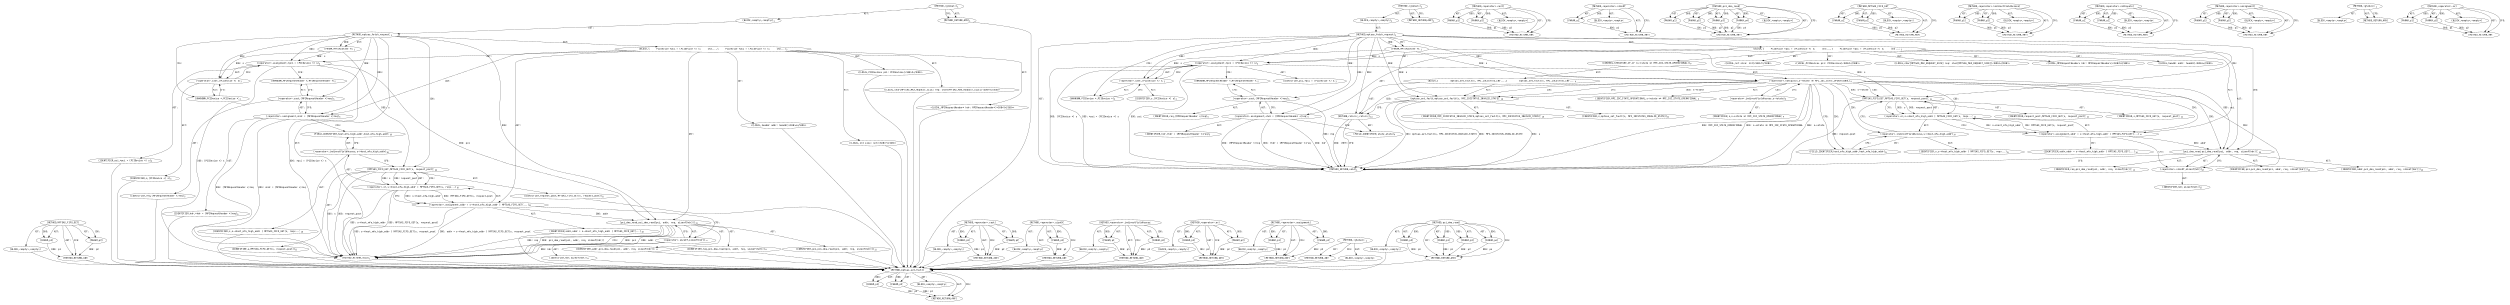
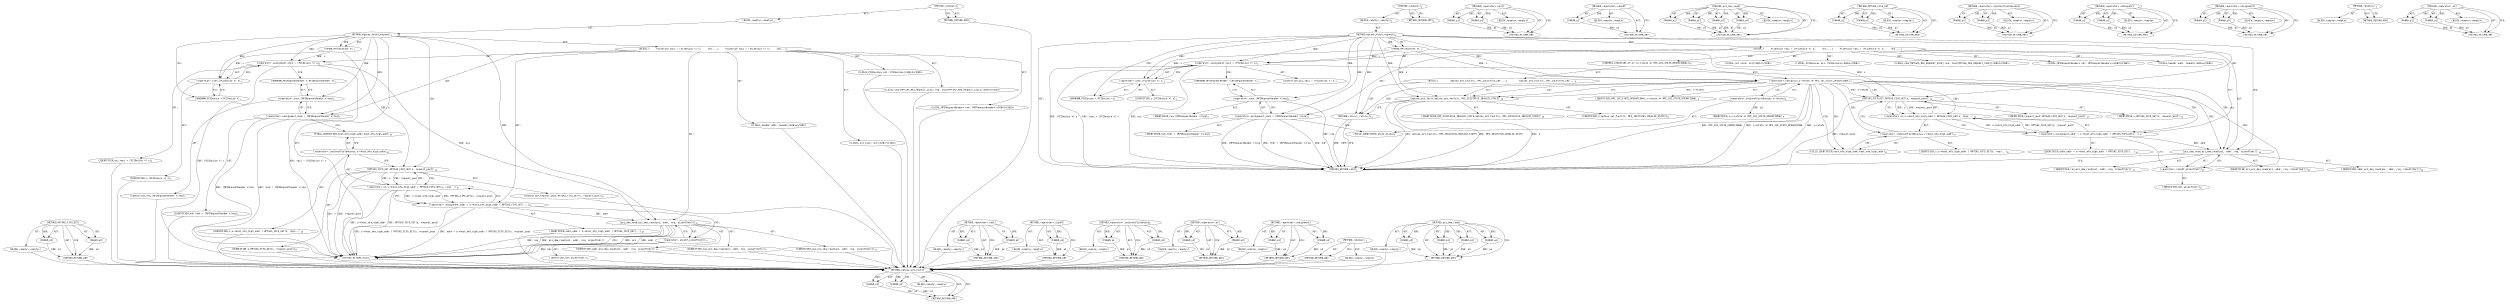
edge "(<operator>.indirectFieldAccess,s->state)" -> "(IDENTIFIER,s,s->state != MPI_IOC_STATE_OPERATIONAL)": label "AST: " -> "DDG: p2"
edge "(RETURN,return;,return;)" -> "(FIELD_IDENTIFIER,state,state)": now "(<operator>.indirectFieldAccess,s->state)" -> "(FIELD_IDENTIFIER,state,state)"
